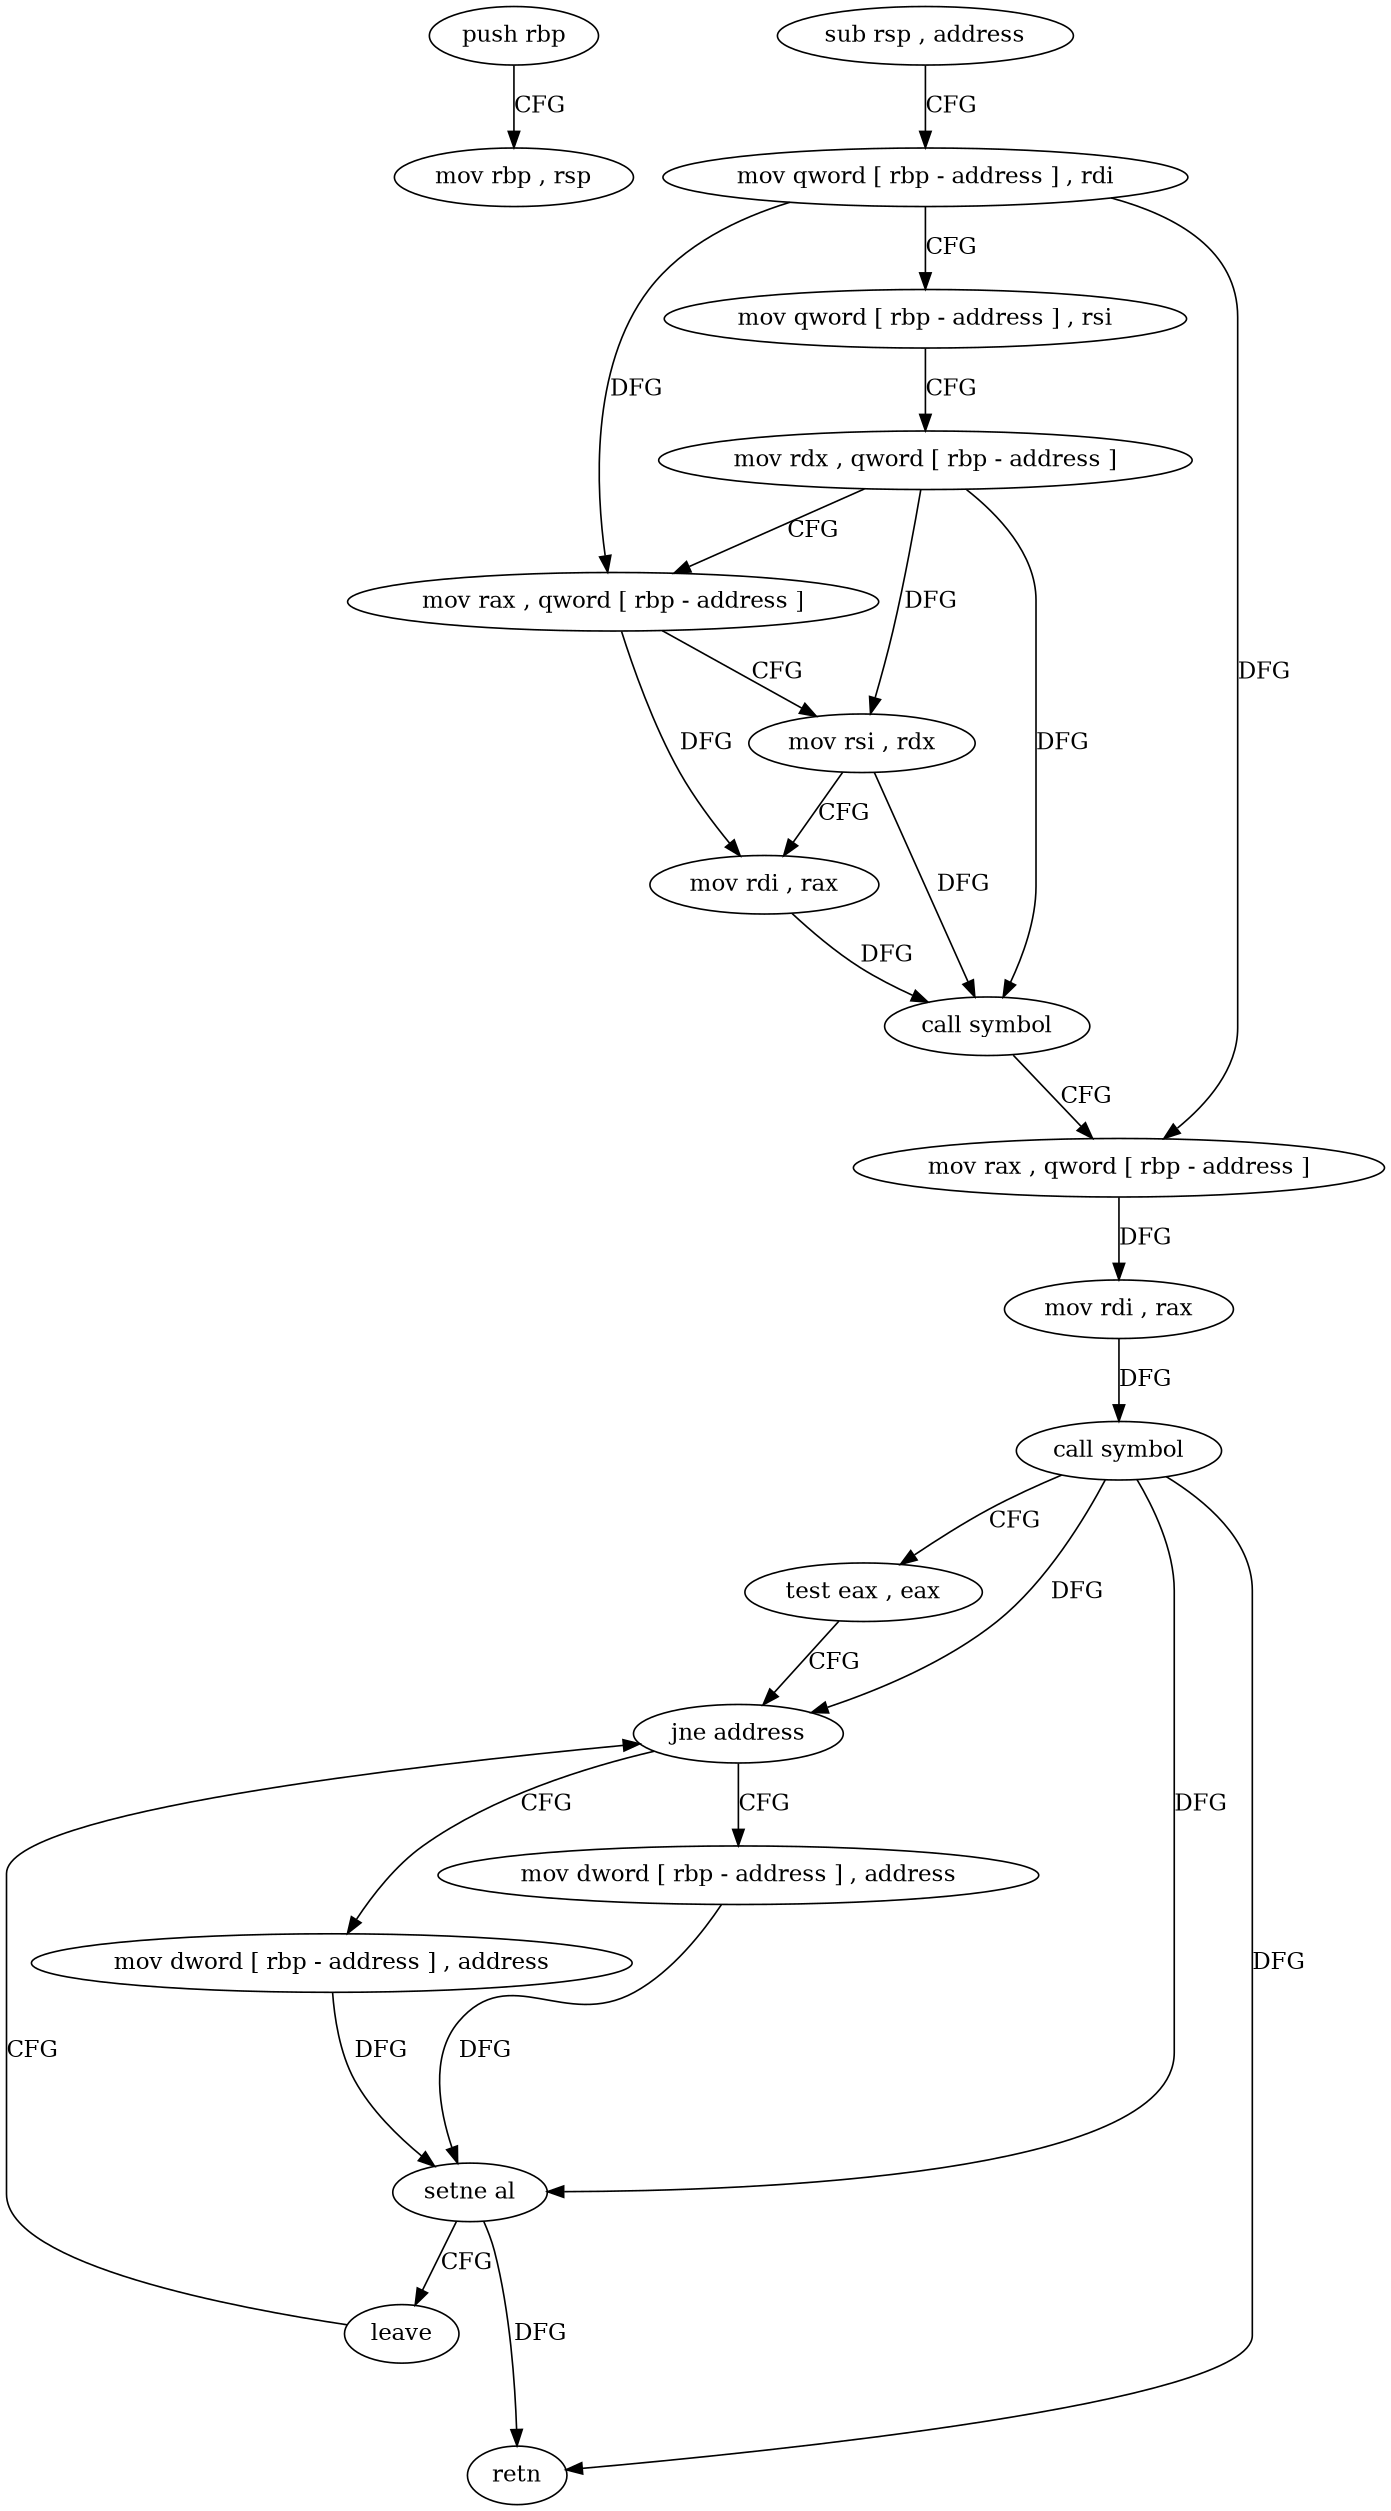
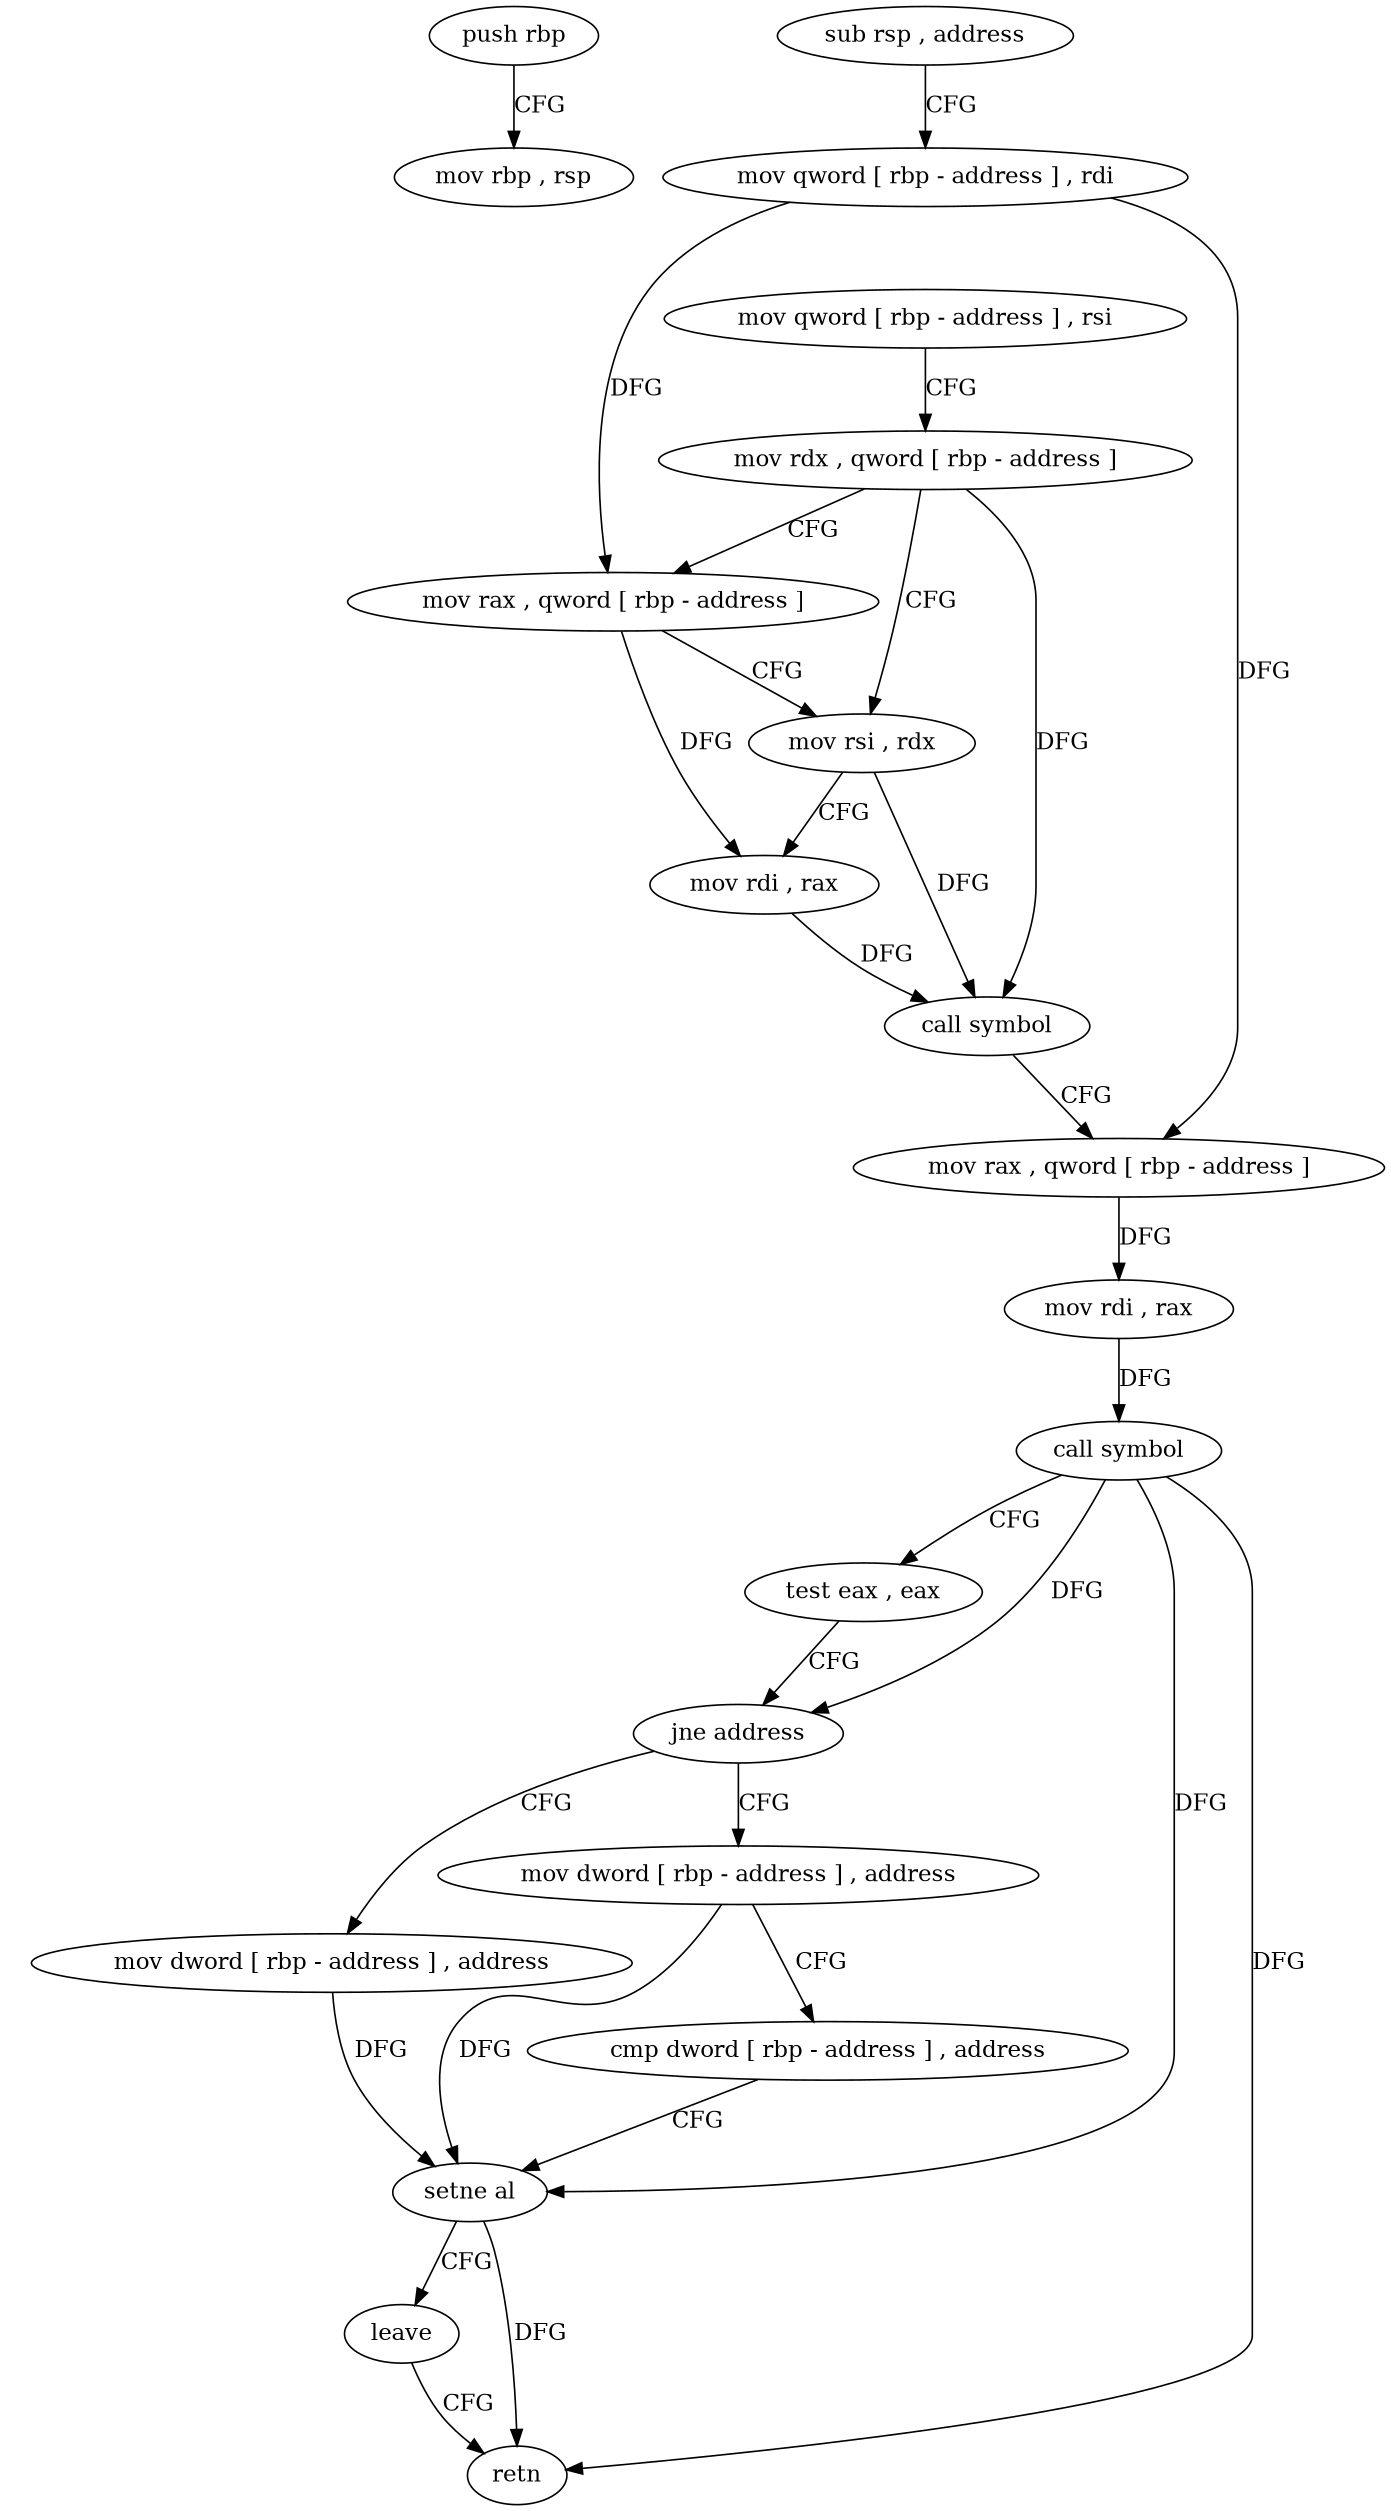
edge "mov qword [ rbp - address ] , rdi" -> "mov qword [ rbp - address ] , rsi": removed, label "CFG"
edge "mov rdx , qword [ rbp - address ]" -> "mov rsi , rdx": label "DFG" -> "CFG"
edge "leave" -> "jne address": now "leave" -> "retn"
node "cmp dword [ rbp - address ] , address": added
